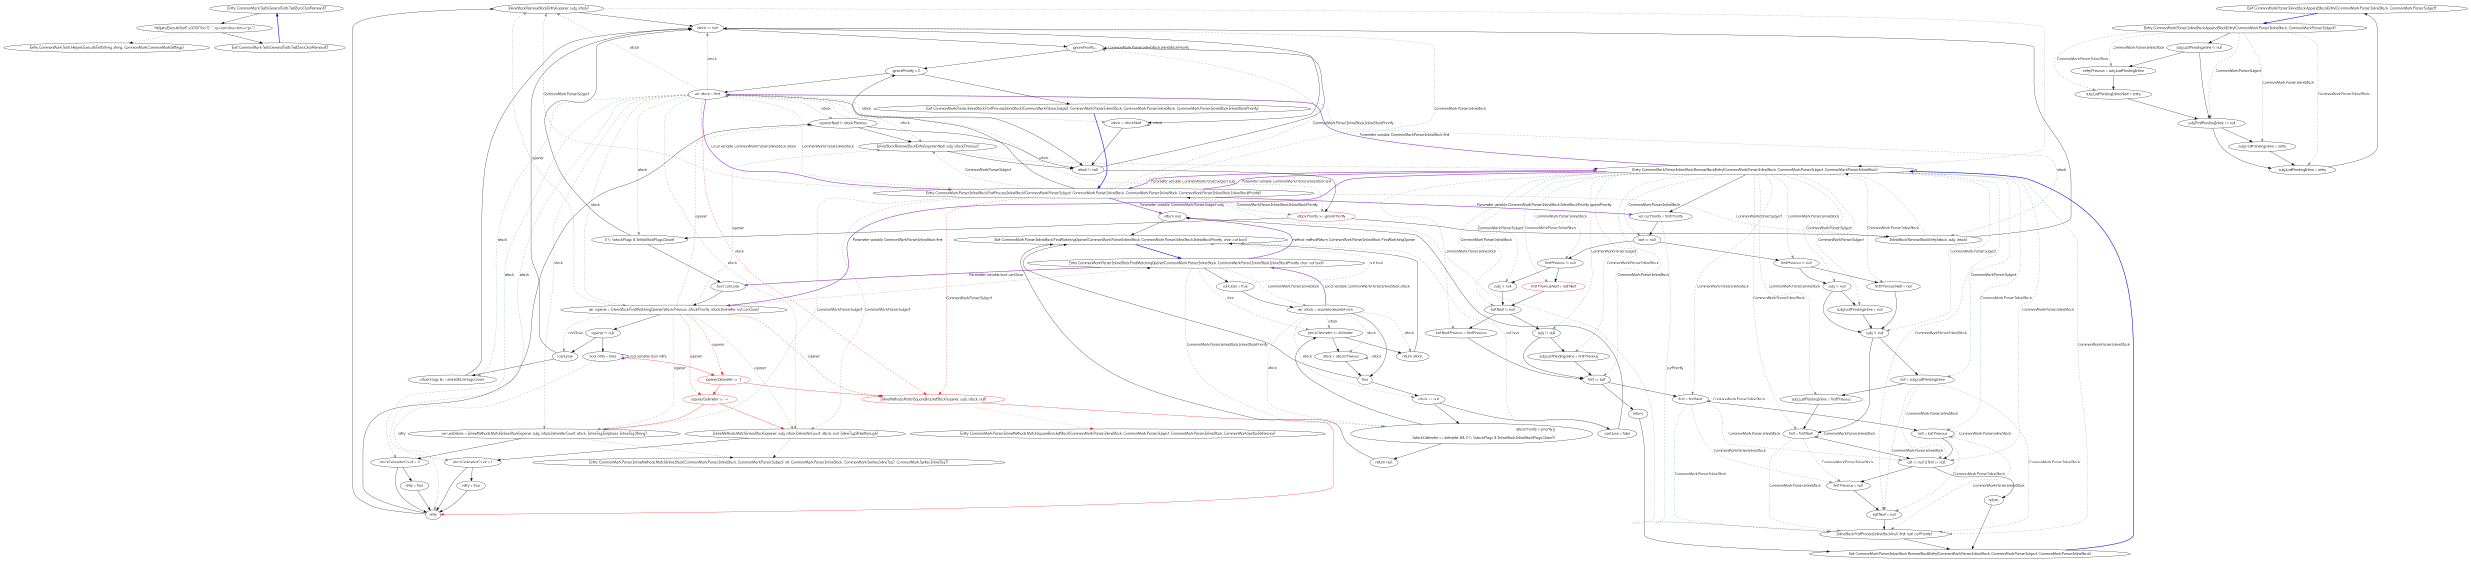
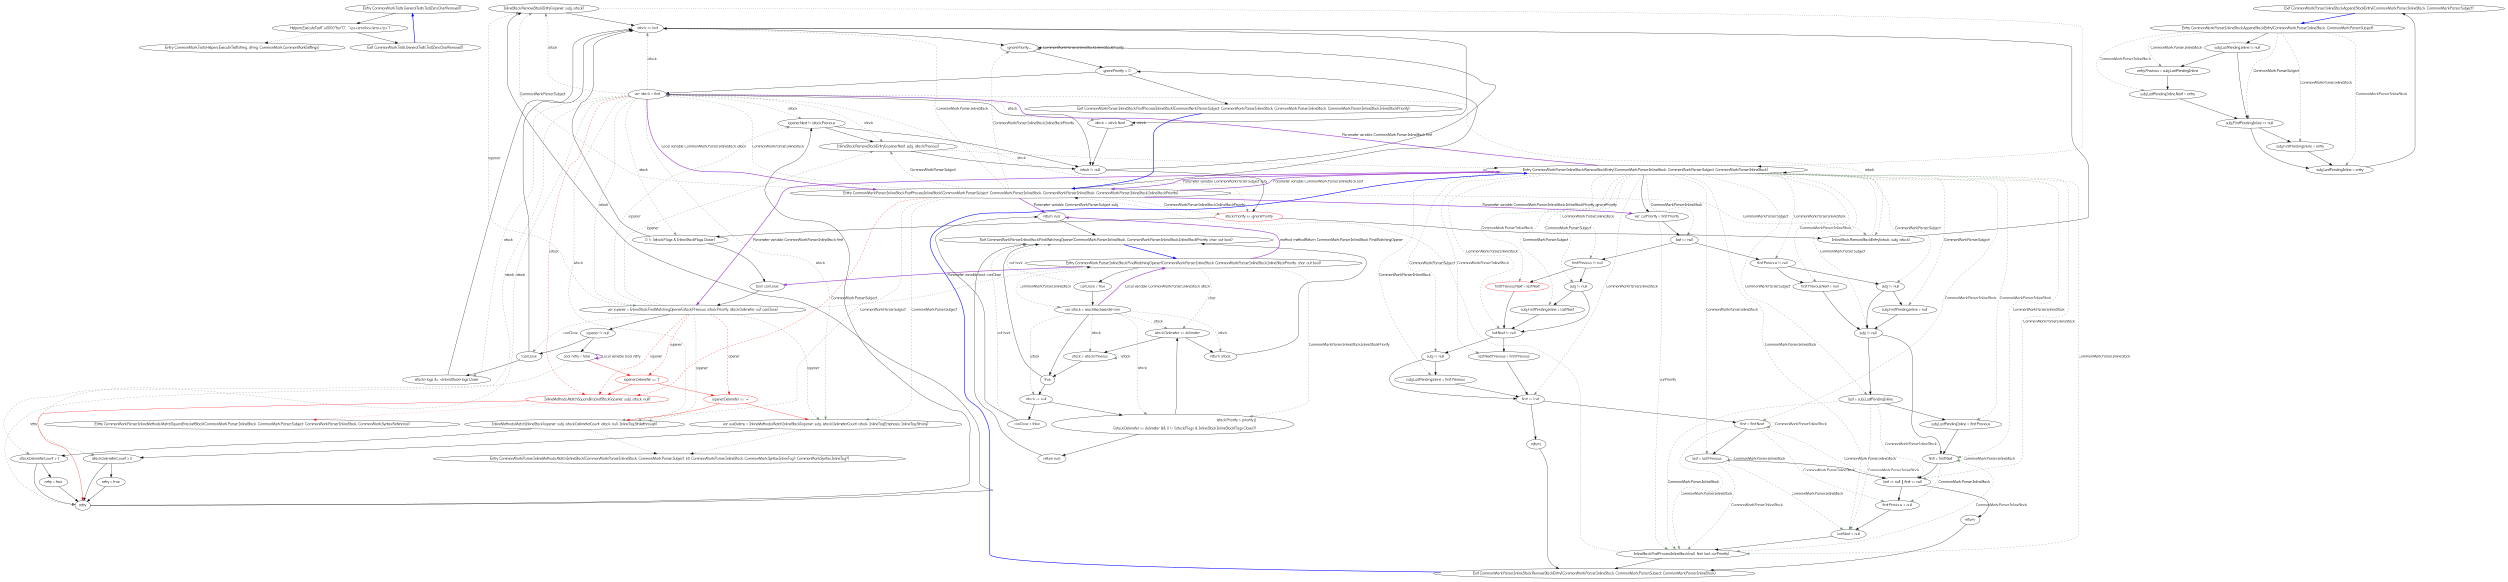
node "subj.FirstPendingInline = last.Next": added
